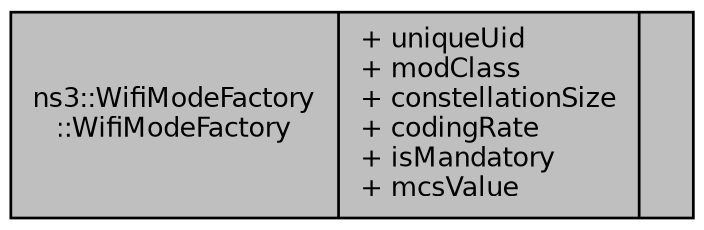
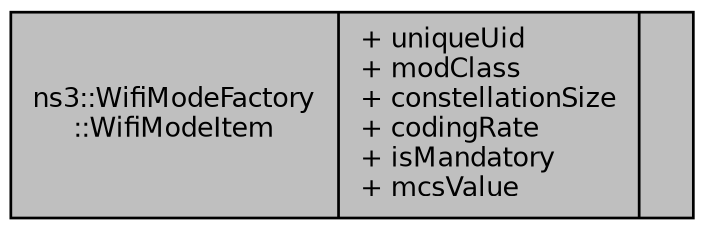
node "ns3::WifiModeFactory": text "::WifiModeFactory" -> "::WifiModeItem"
